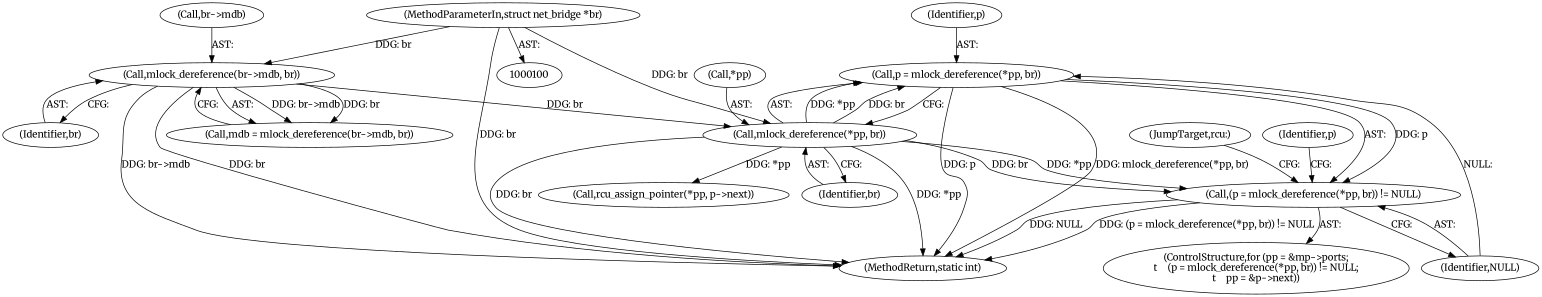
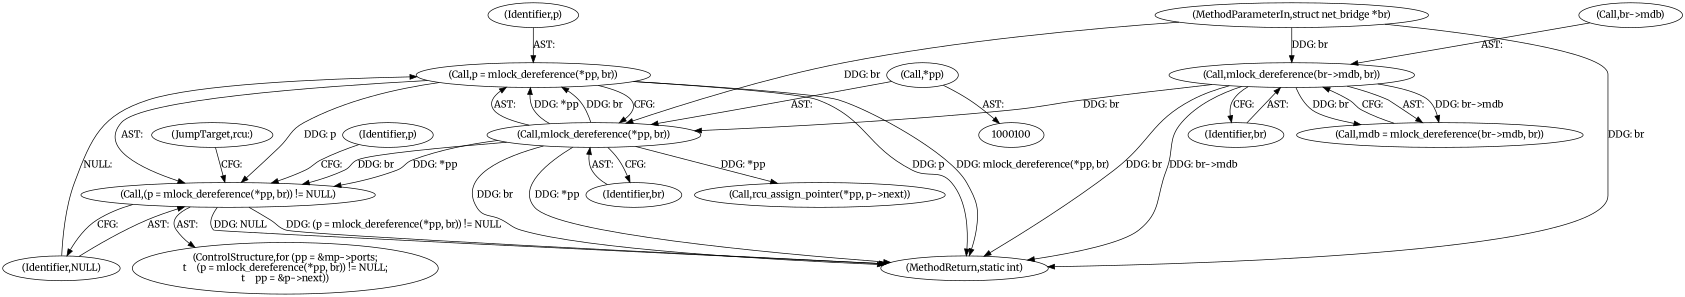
edge "(MethodParameterIn,struct net_bridge *br)" -> "1000100": now "(Call,*pp)" -> "1000100"
